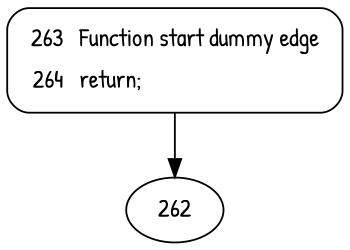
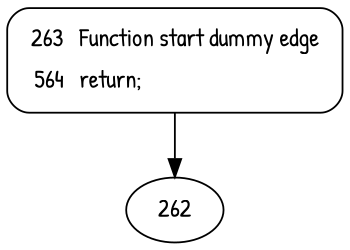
node "263": text "264" -> "564"
